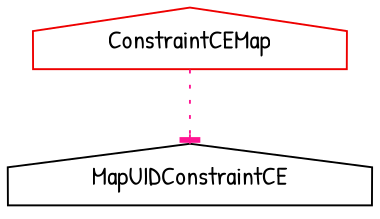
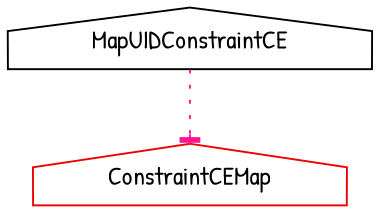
edge "ConstraintCEMap" -> "MapUIDConstraintCE": reversed
